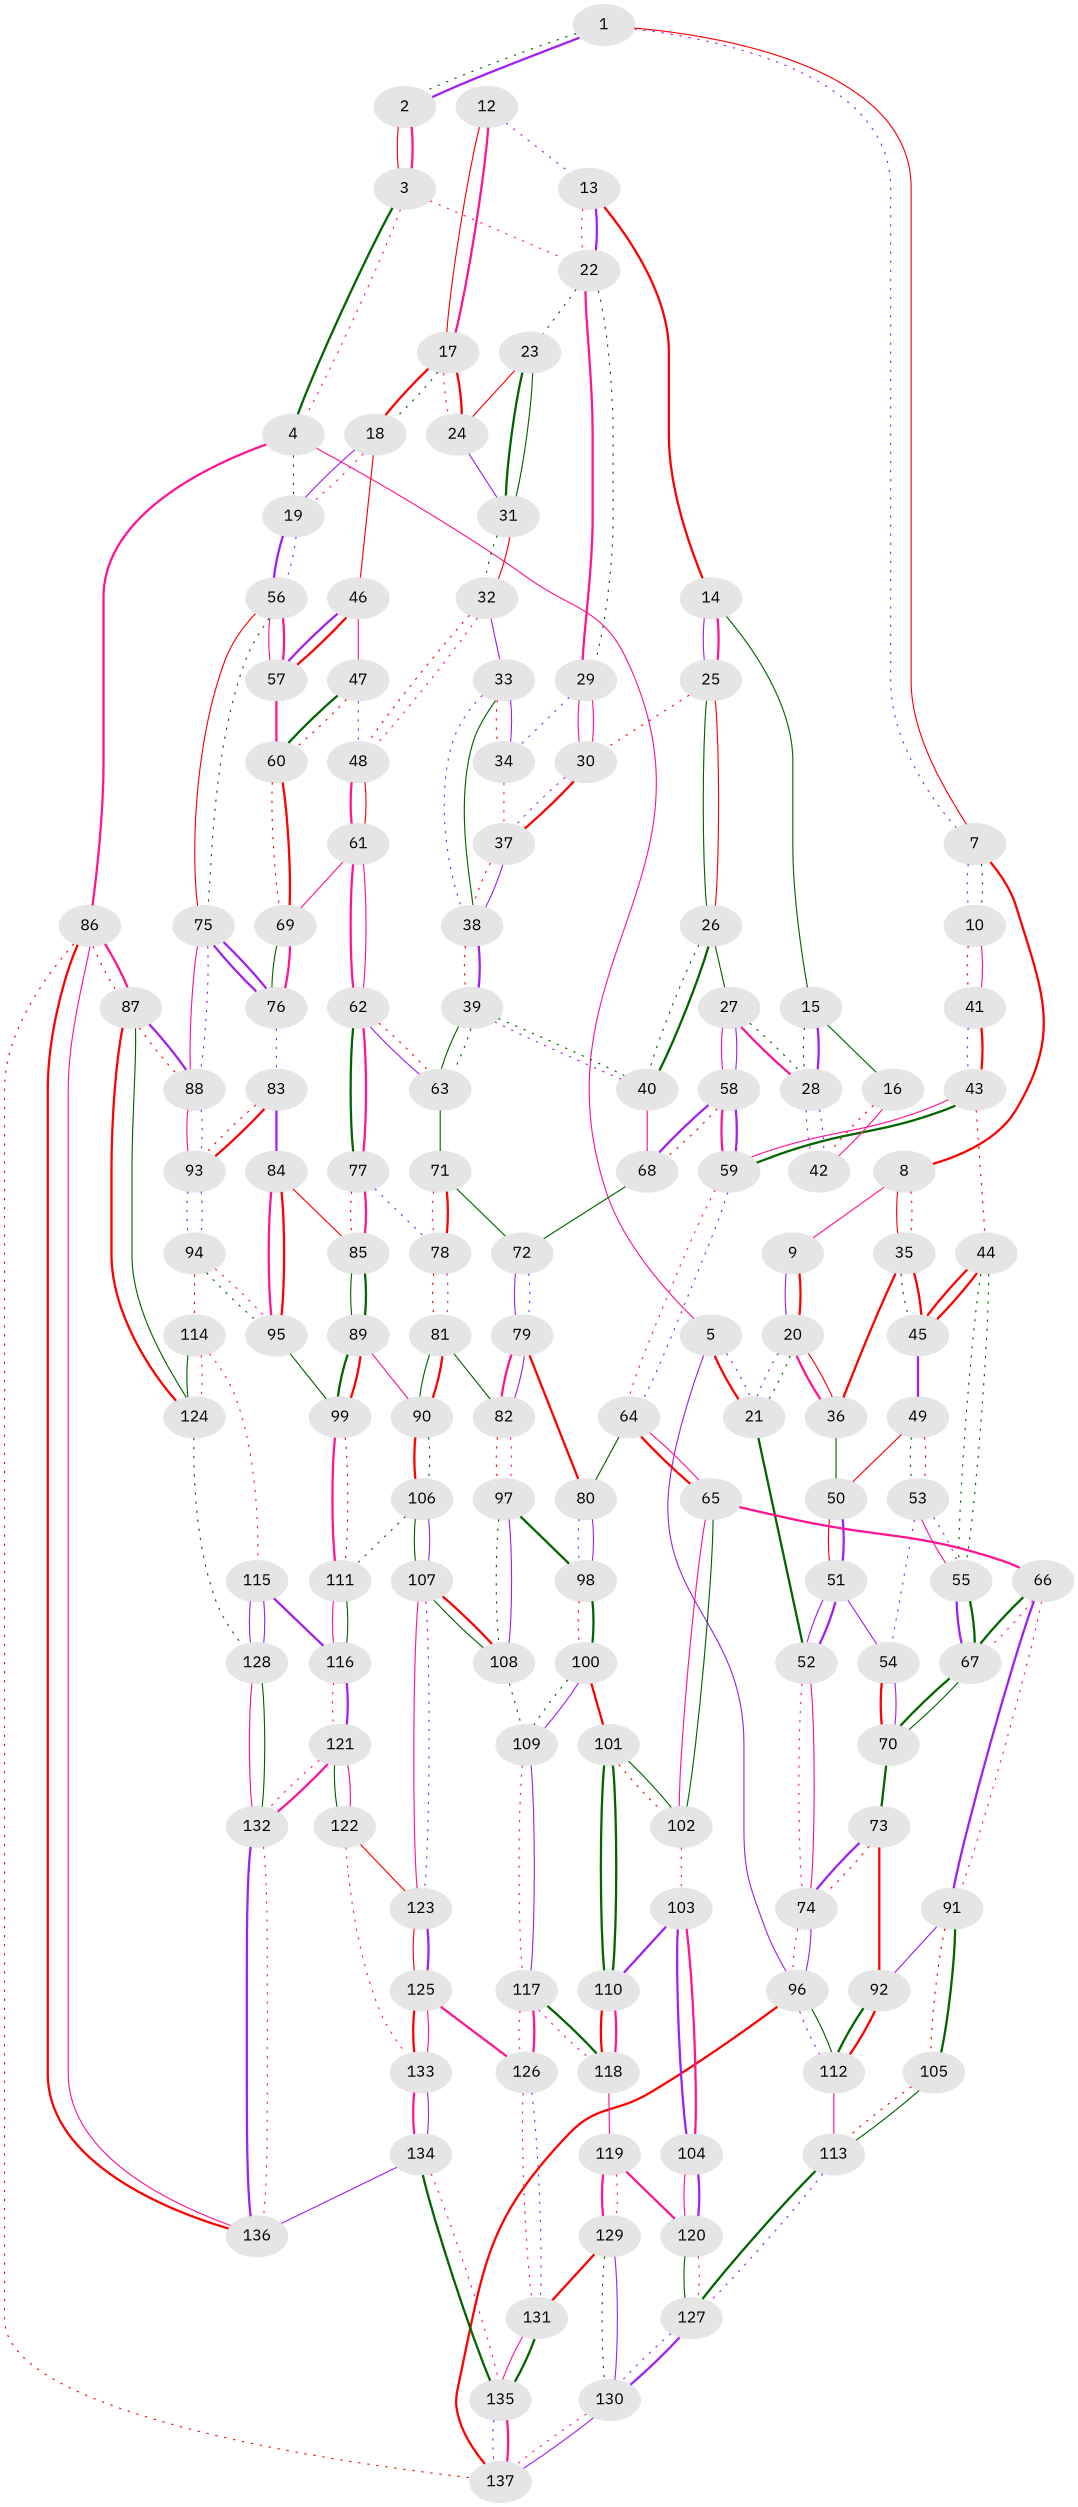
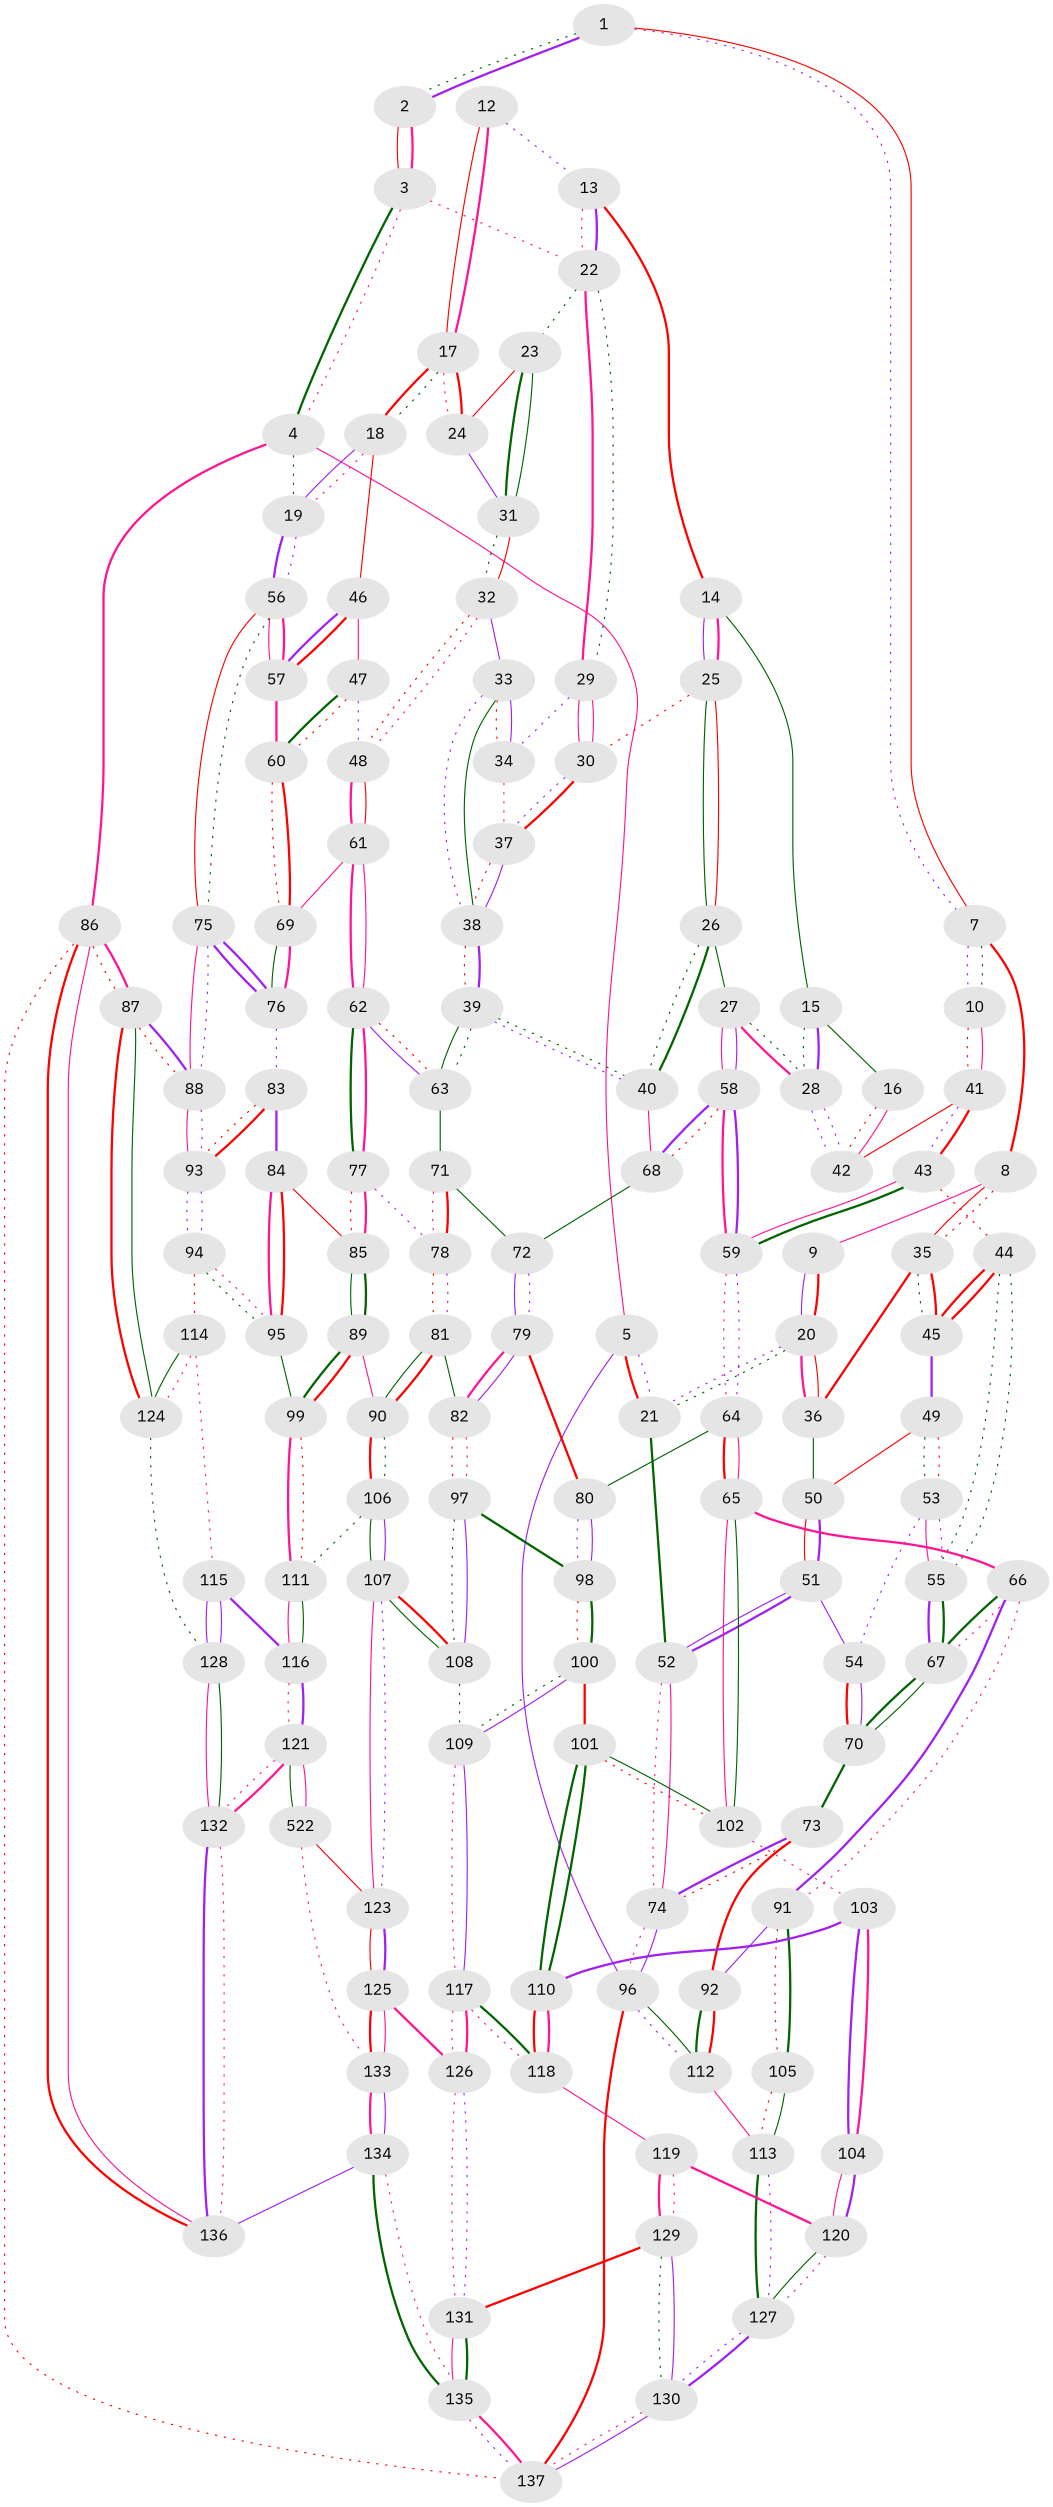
edge "41" -- "42": added
node "122": label "122" -> "522"
